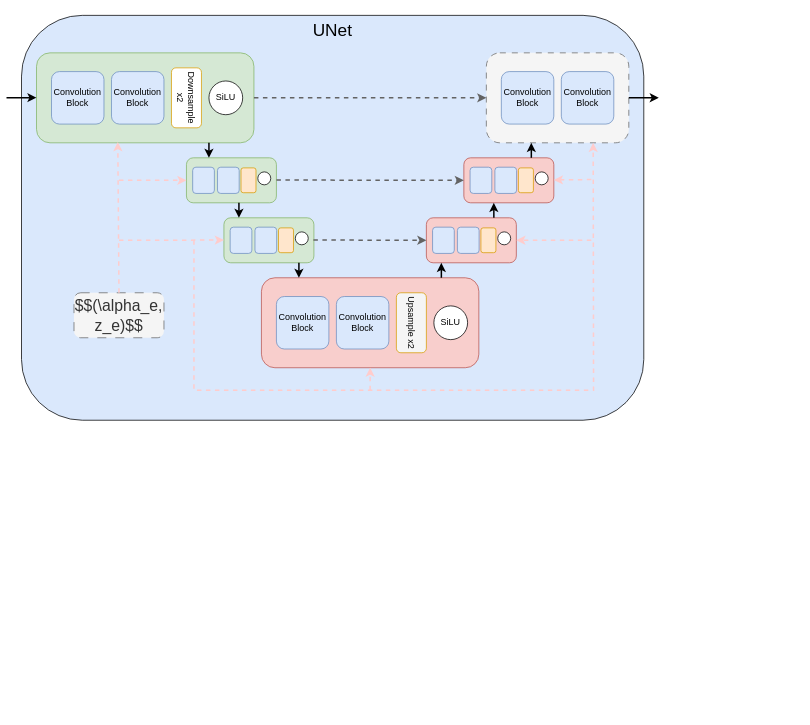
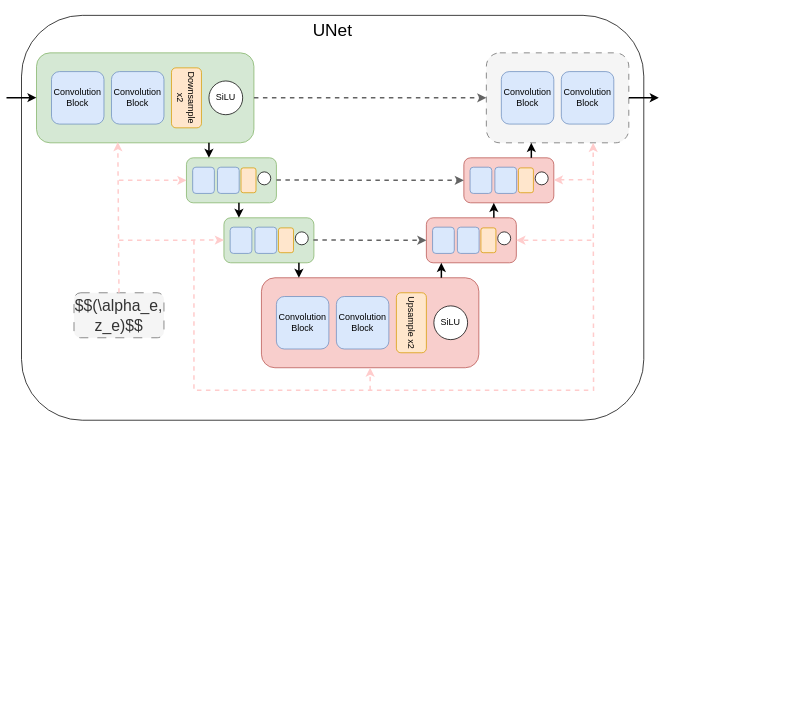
node "Downsample x2": fillcolor #ffffff -> #ffe6cc
node "UNet": fillcolor #dae8fc -> #ffffff
node "Upsample x2": fillcolor #f5f5f5 -> #ffe6cc
